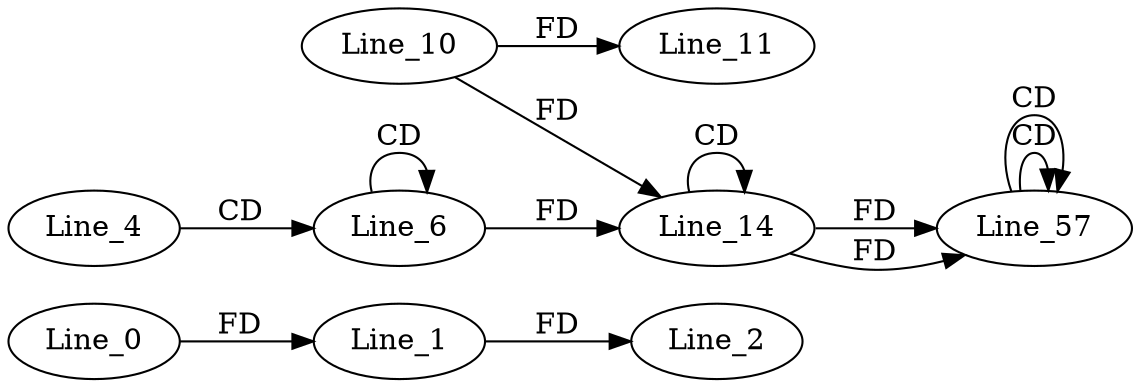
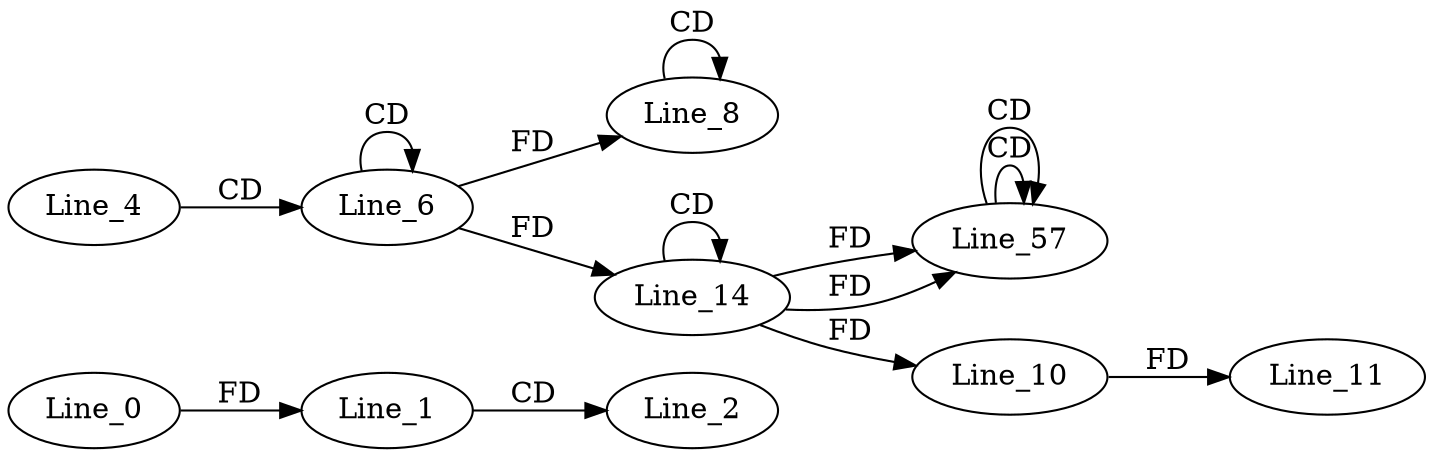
node "Line_8": added
edge "Line_10" -> "Line_14": reversed
edge "Line_1" -> "Line_2": label "FD" -> "CD"
